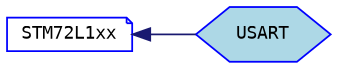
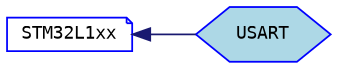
node "STM72L1xx": label "STM72L1xx" -> "STM32L1xx"
